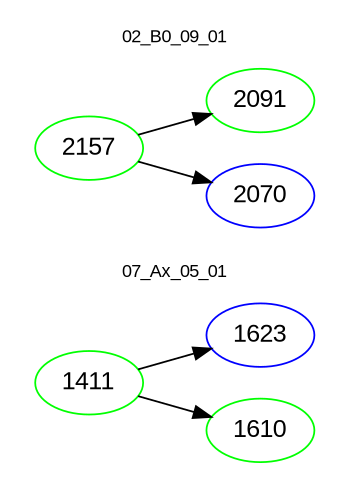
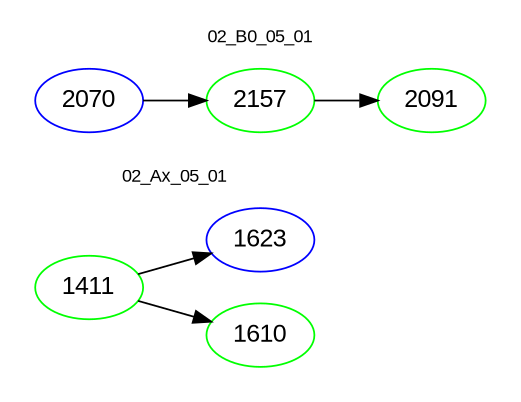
cluster "02_B0_09_01": label "02_B0_09_01" -> "02_B0_05_01"
edge "2157" -> "2070": reversed
cluster "07_Ax_05_01": label "07_Ax_05_01" -> "02_Ax_05_01"
